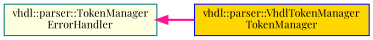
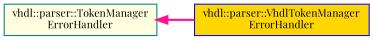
node "vhdl::parser::VhdlTokenManager TokenManager": label "vhdl::parser::VhdlTokenManager TokenManager" -> "vhdl::parser::VhdlTokenManager ErrorHandler"
